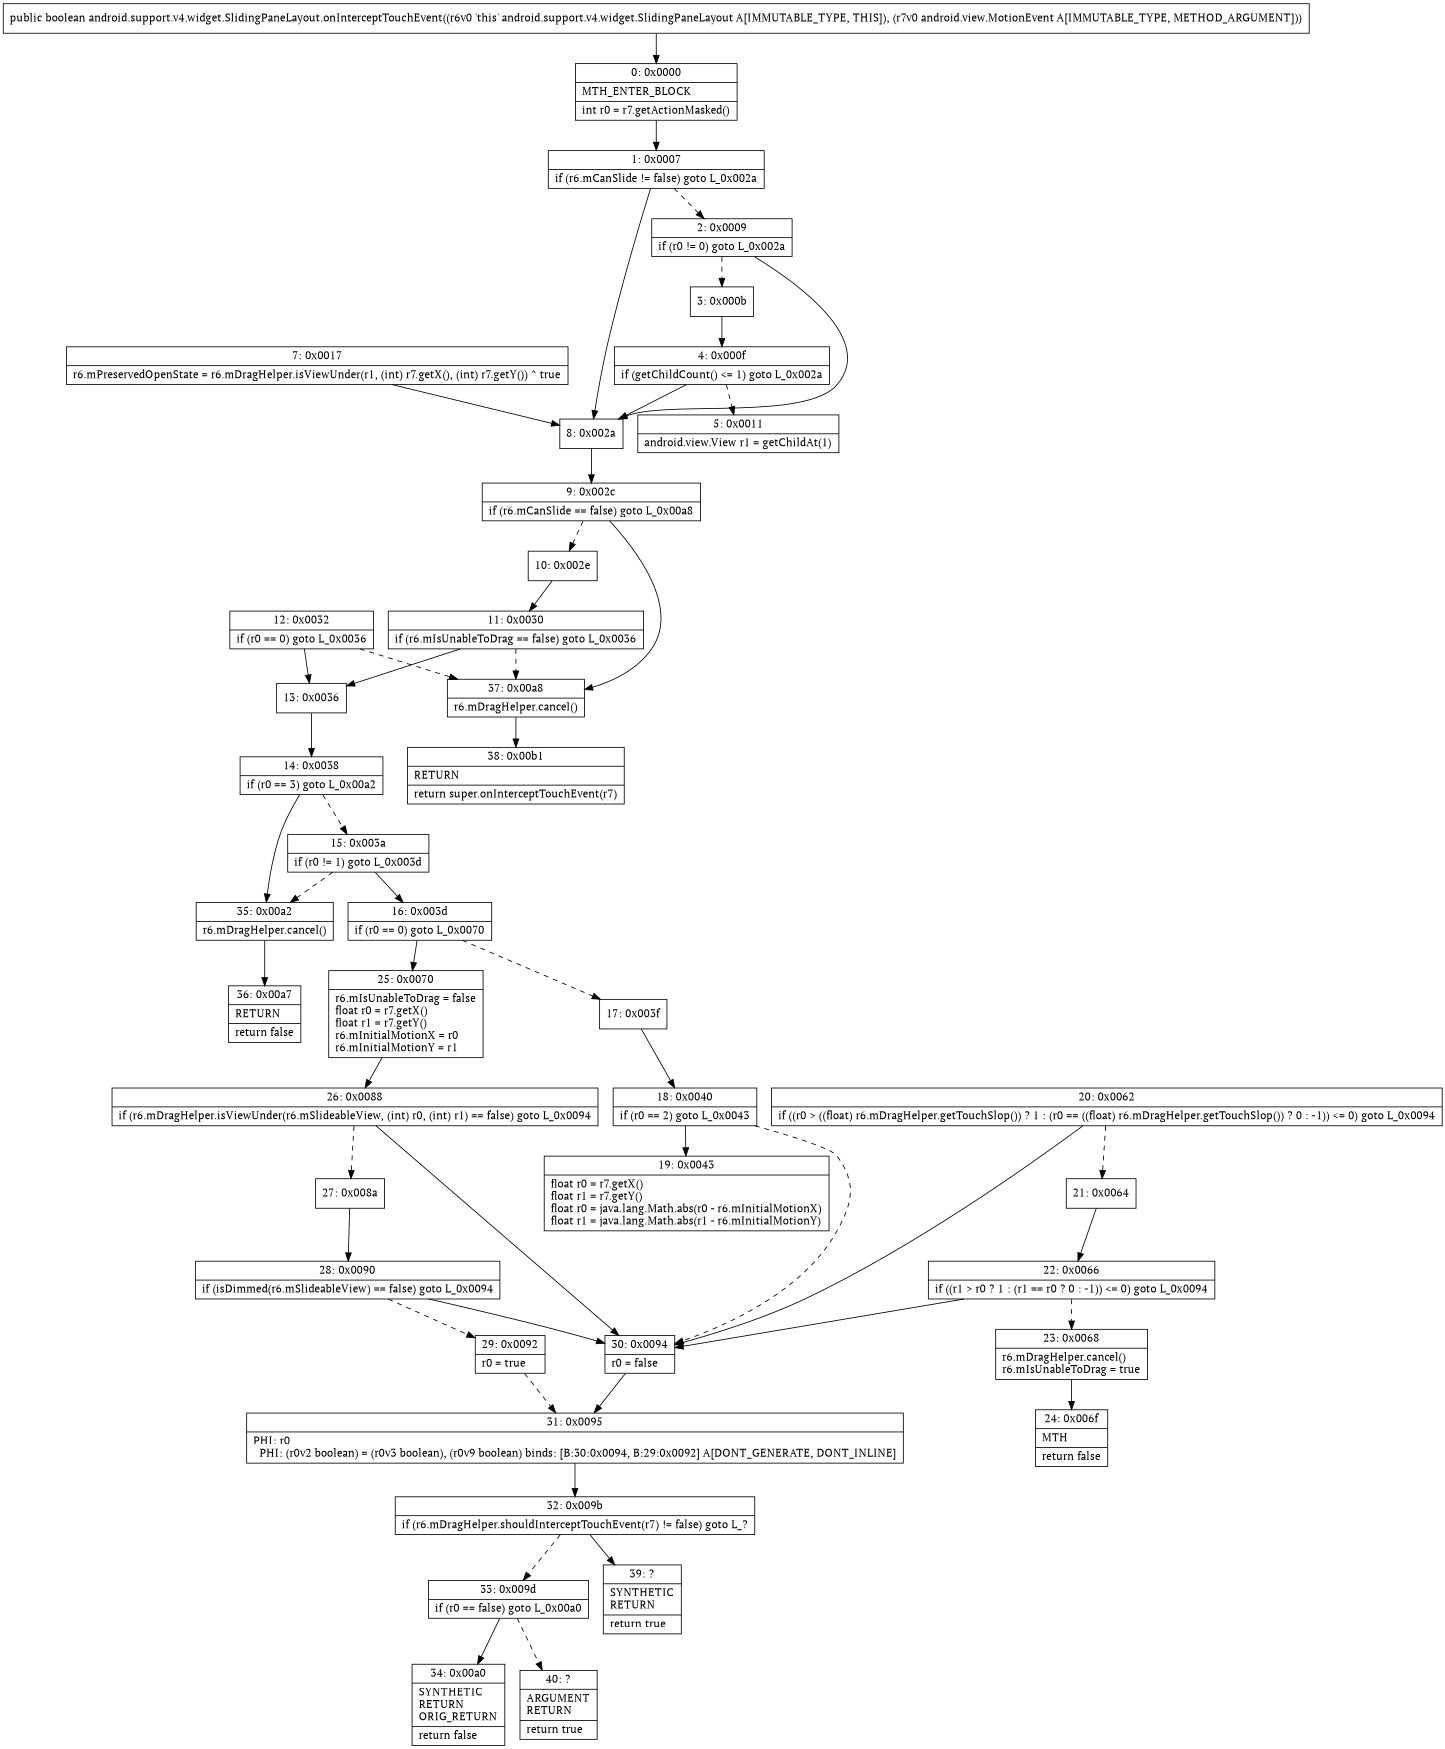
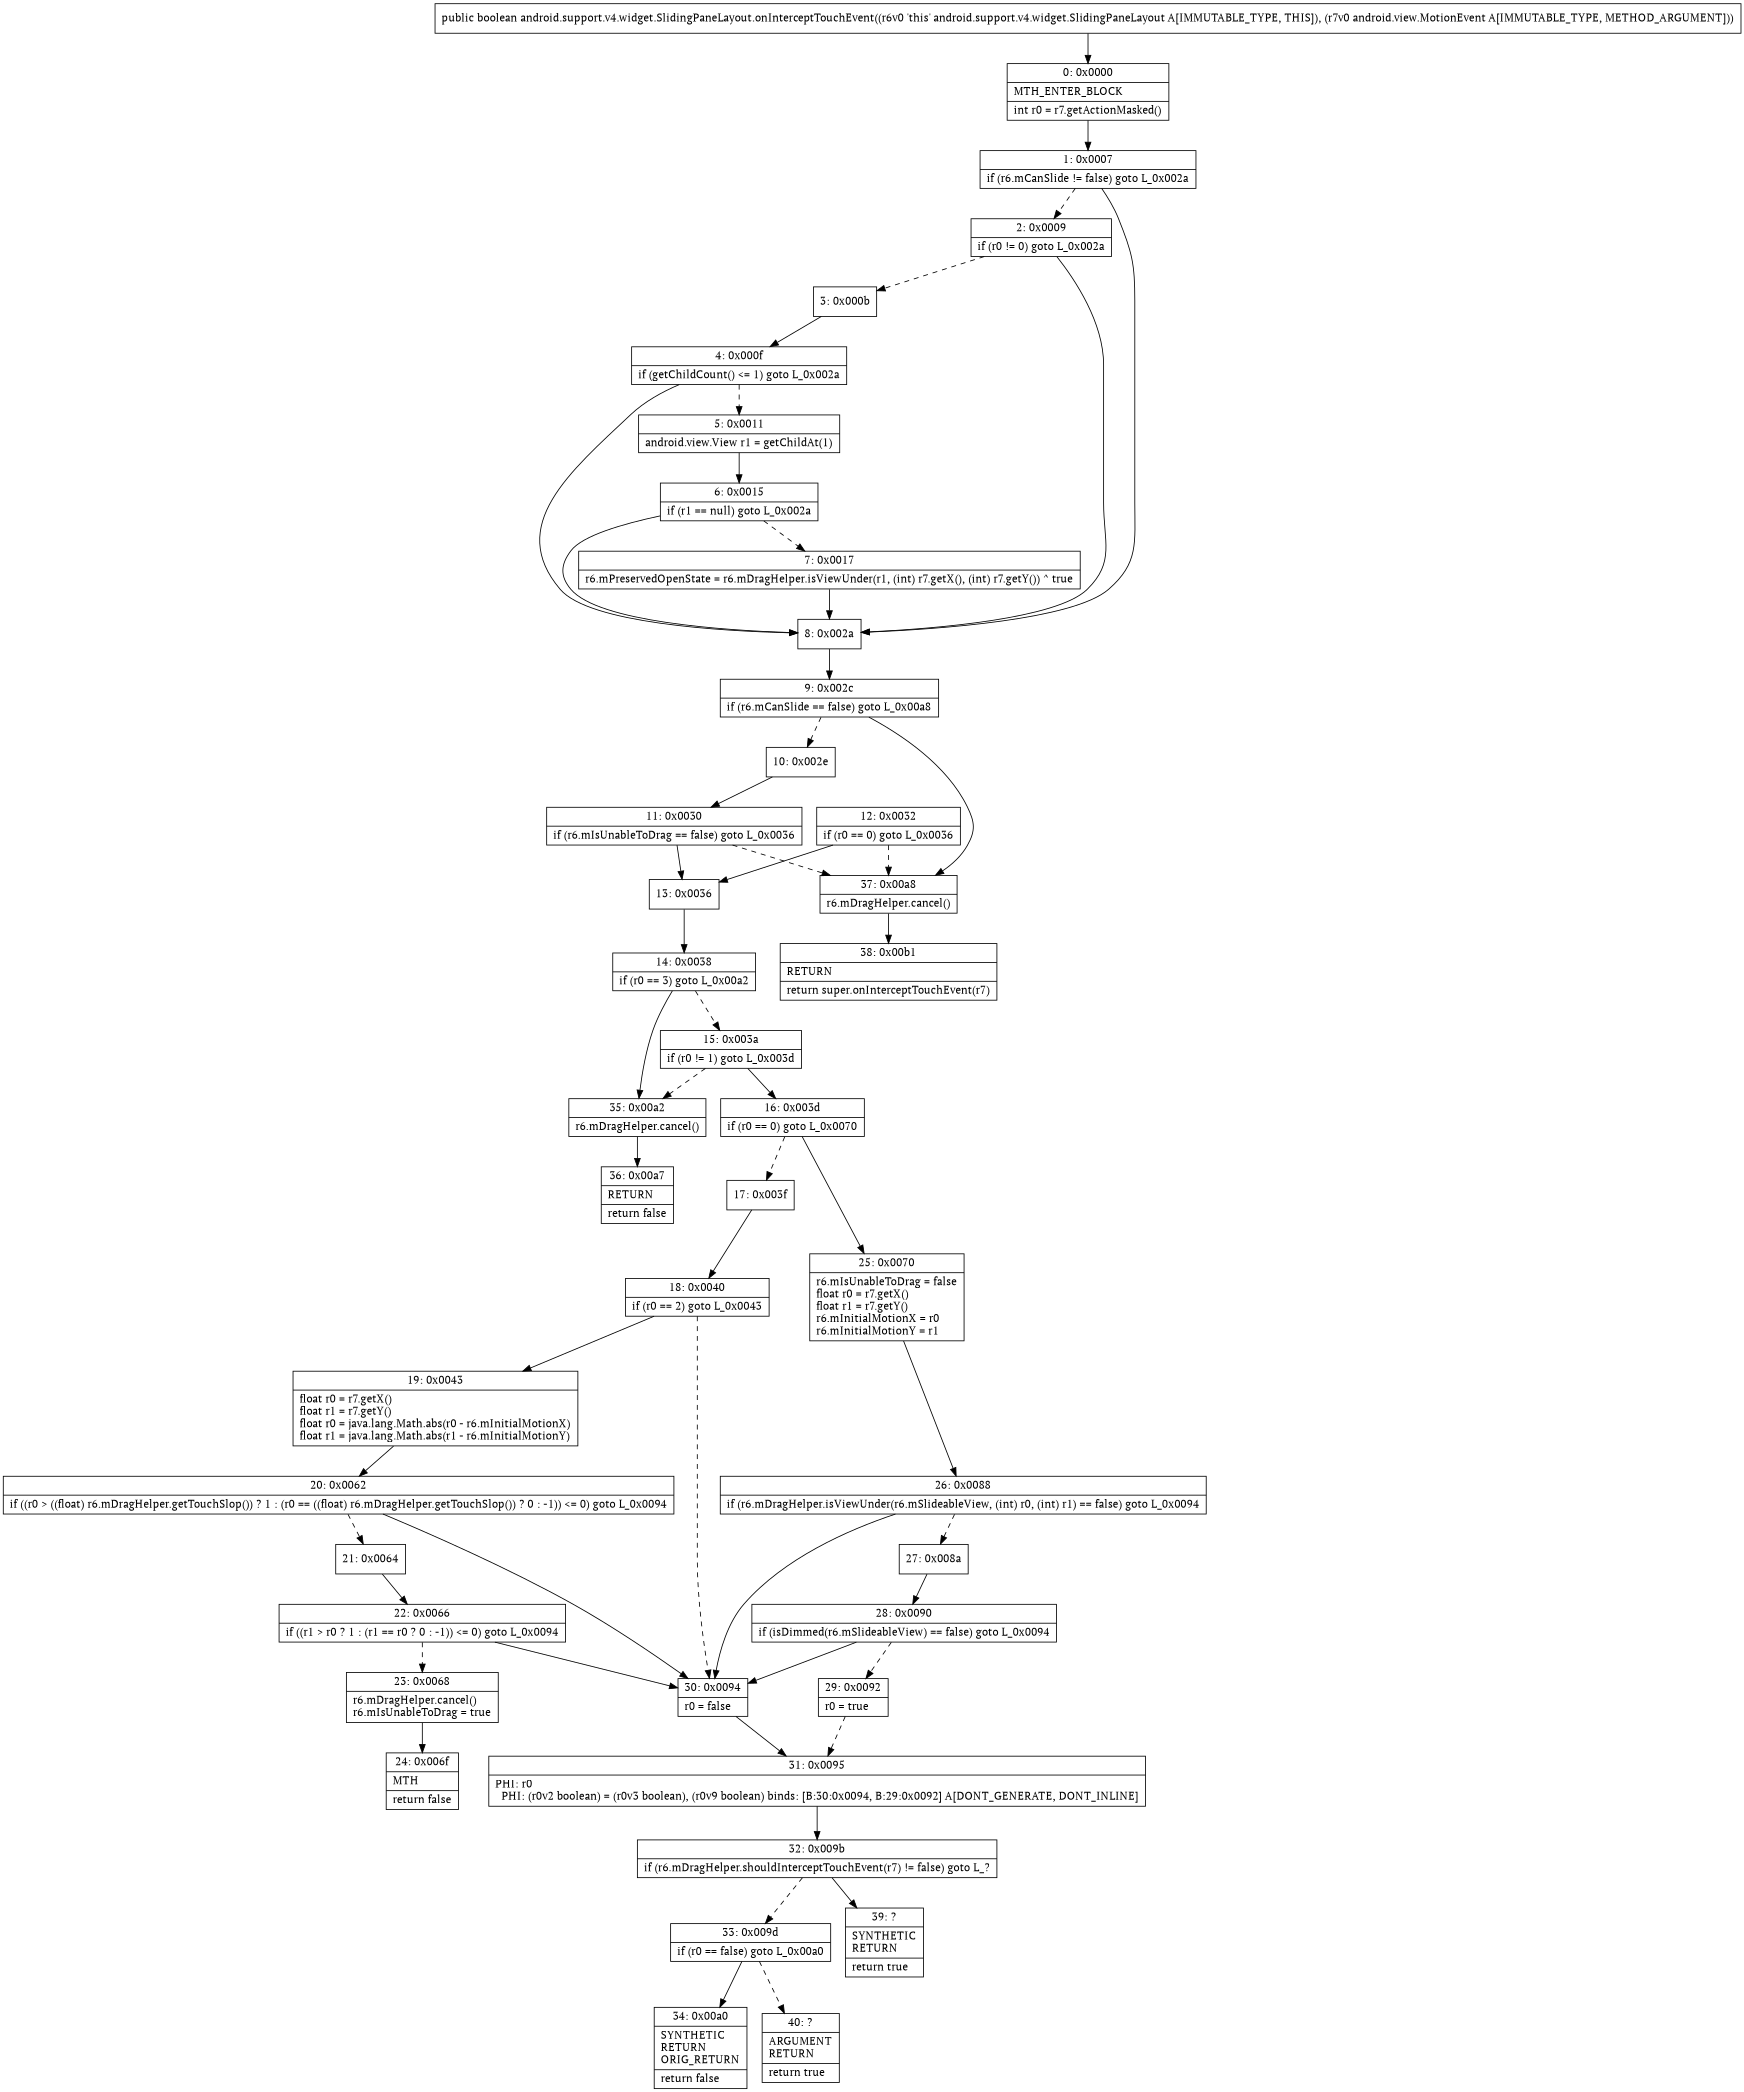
node "6: 0x0015": added
edge "19: 0x0043" -> "20: 0x0062": added
